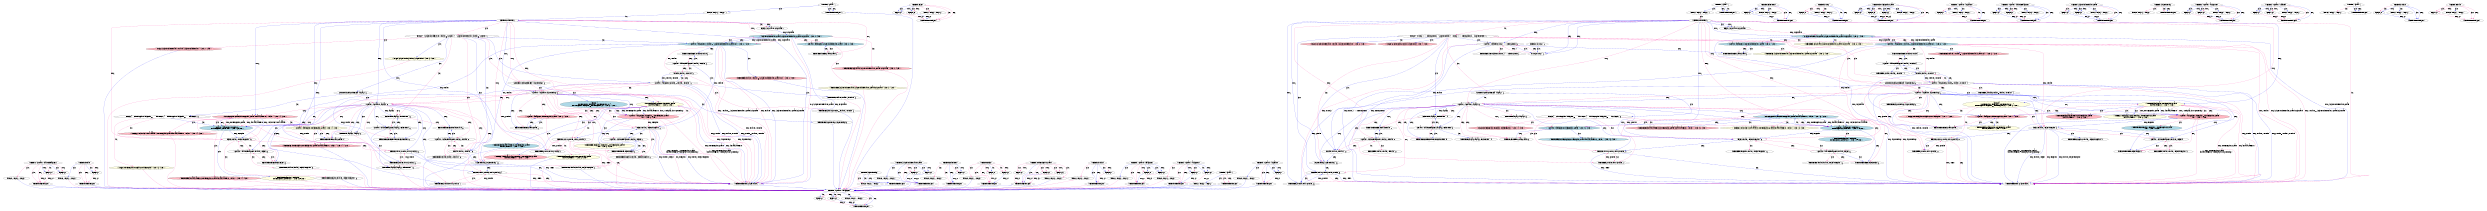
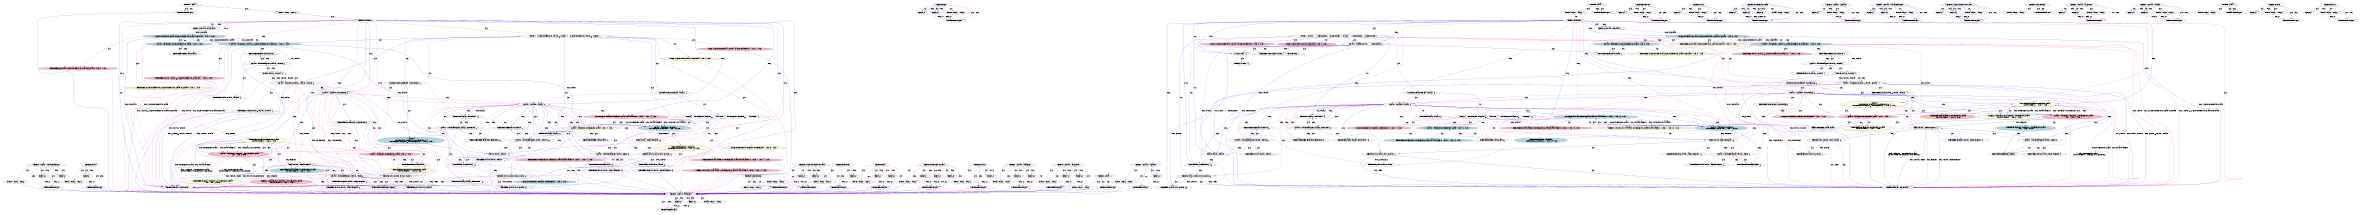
edge "(LITERAL,1,DVLOG(1))" -> "(DVLOG,DVLOG(1))": reversed
node "<(LOCAL,DOMException* exception: DOMException*)<SUB>6</SUB>>": added
